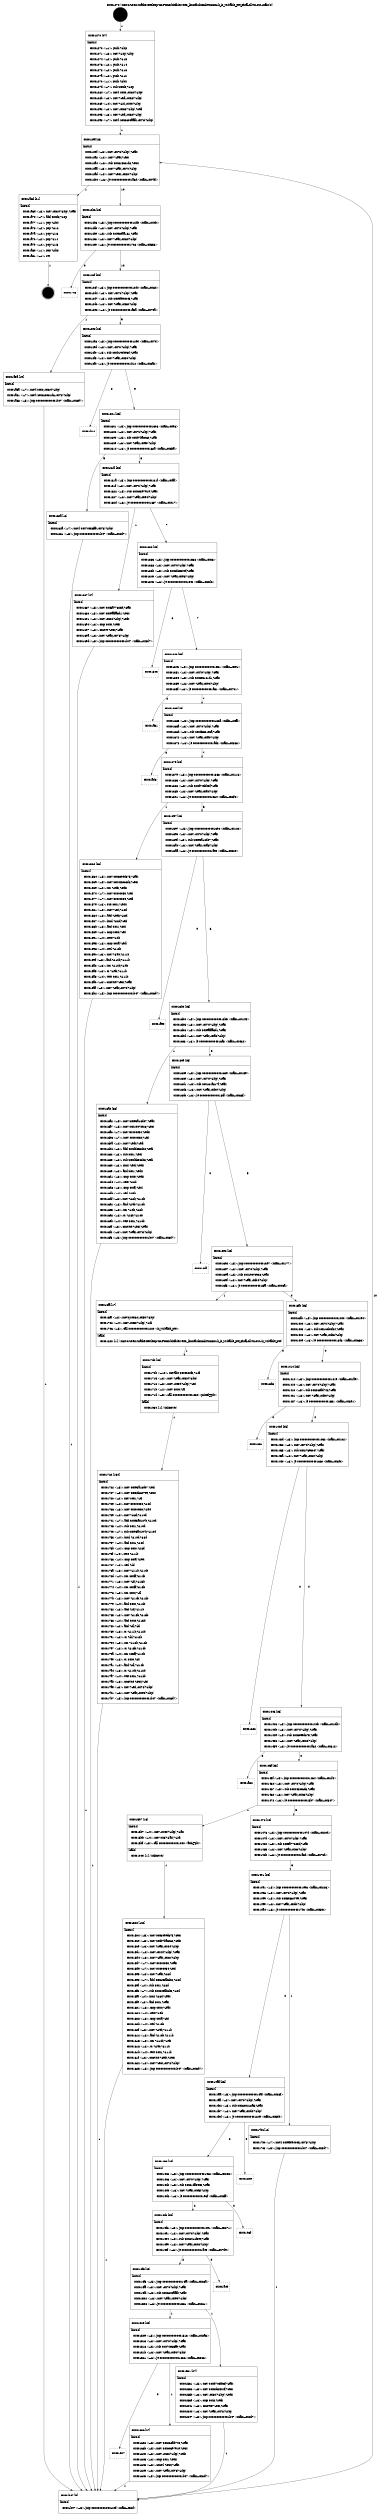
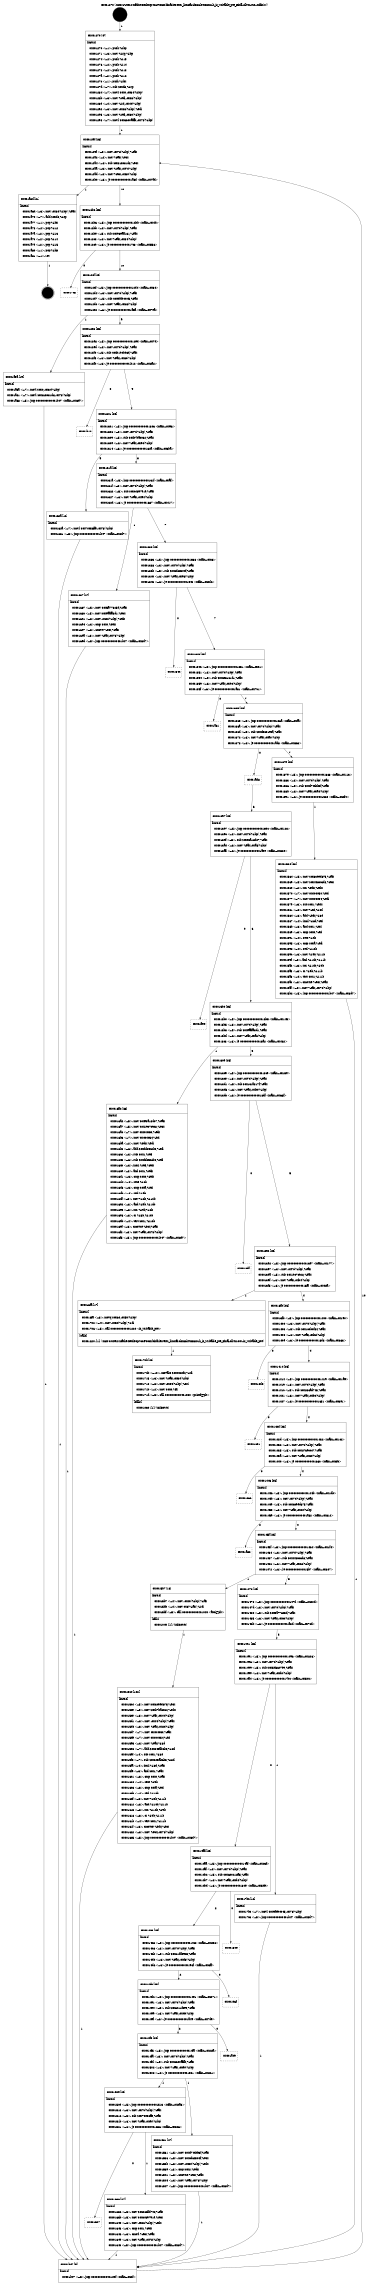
edge "0x40137e [25]" -> "0x401397 [25]": now "0x401ad8" -> "0x401397 [25]"
node "0x401722 [154]": removed
